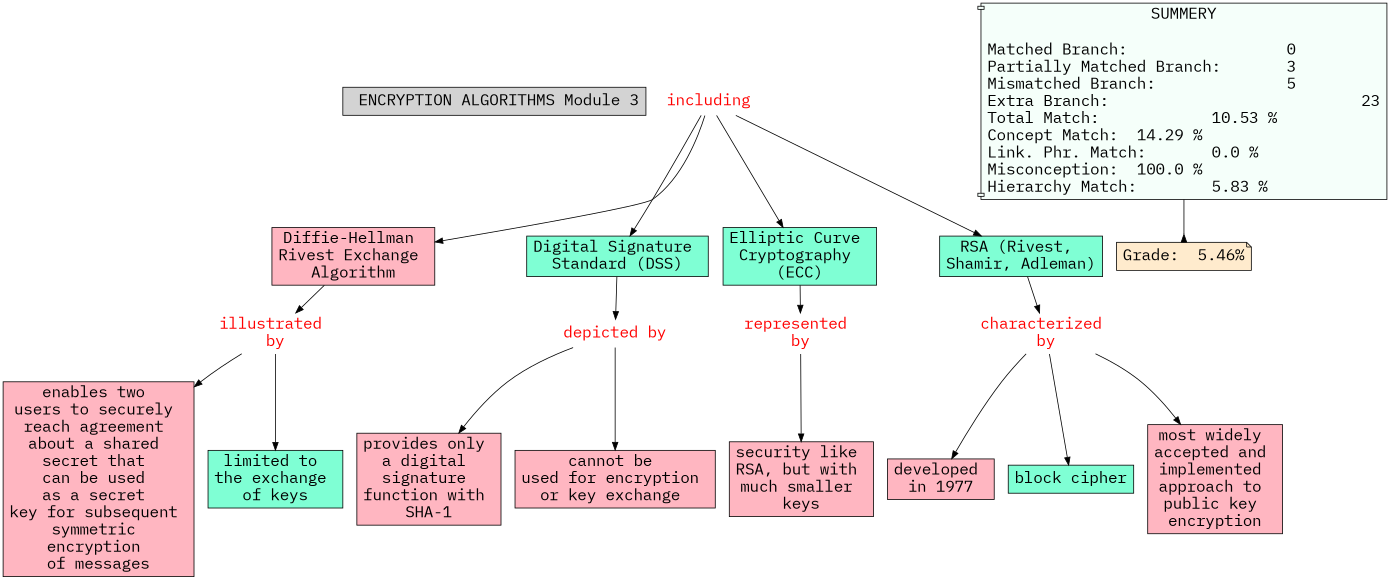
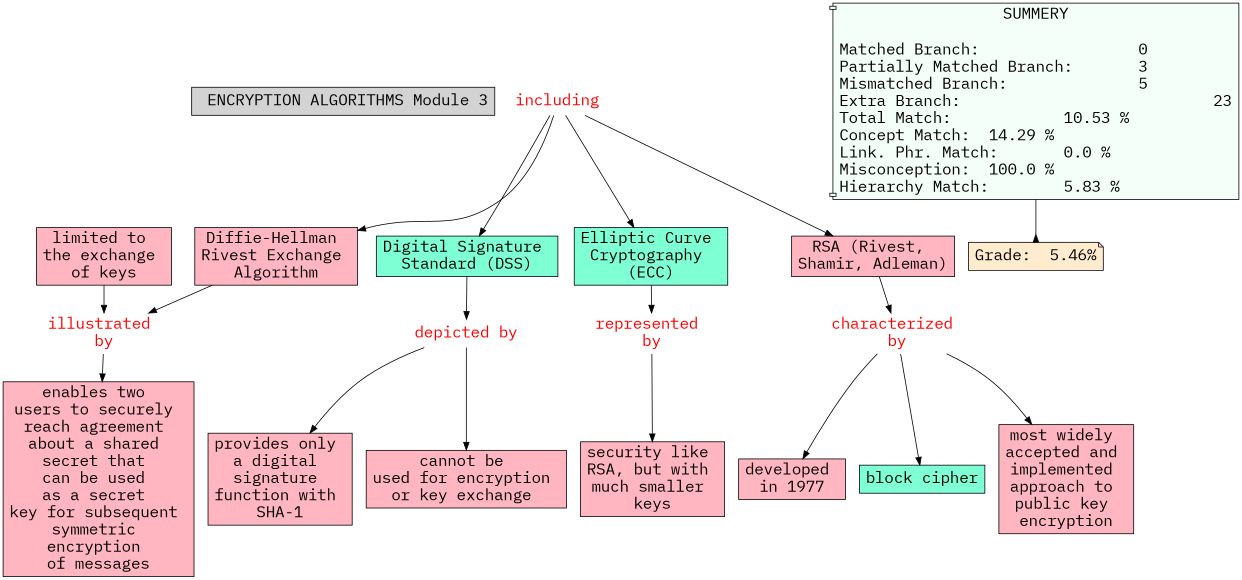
node "RSA (Rivest, Shamir, Adleman)": fillcolor aquamarine -> #ffb6c1
edge "illustrated by" -> "limited to the exchange of keys": reversed
node "limited to the exchange of keys": fillcolor aquamarine -> #ffb6c1
